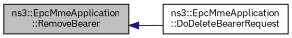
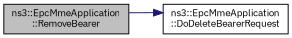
edge "ns3::EpcMmeApplication ::DoDeleteBearerRequest" -> "ns3::EpcMmeApplication ::RemoveBearer": reversed
